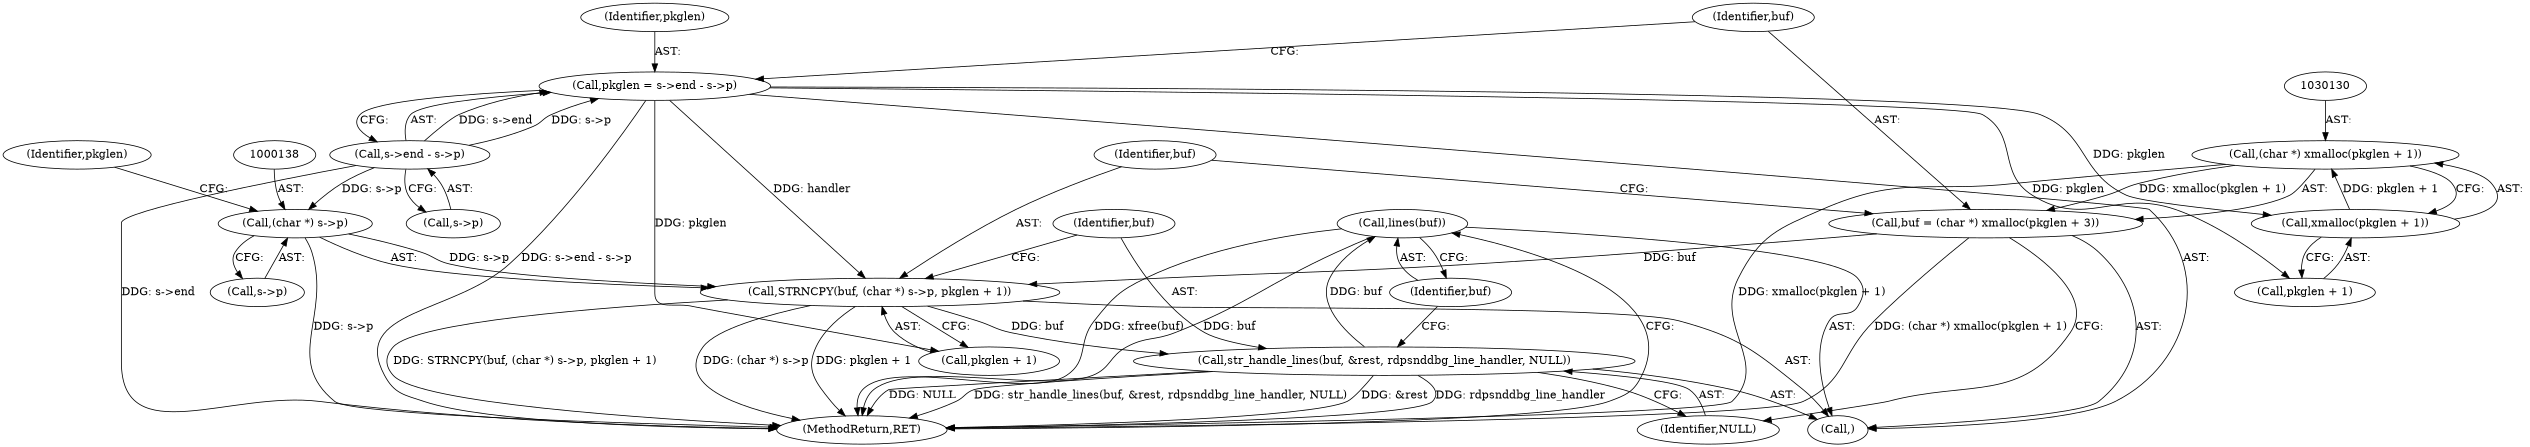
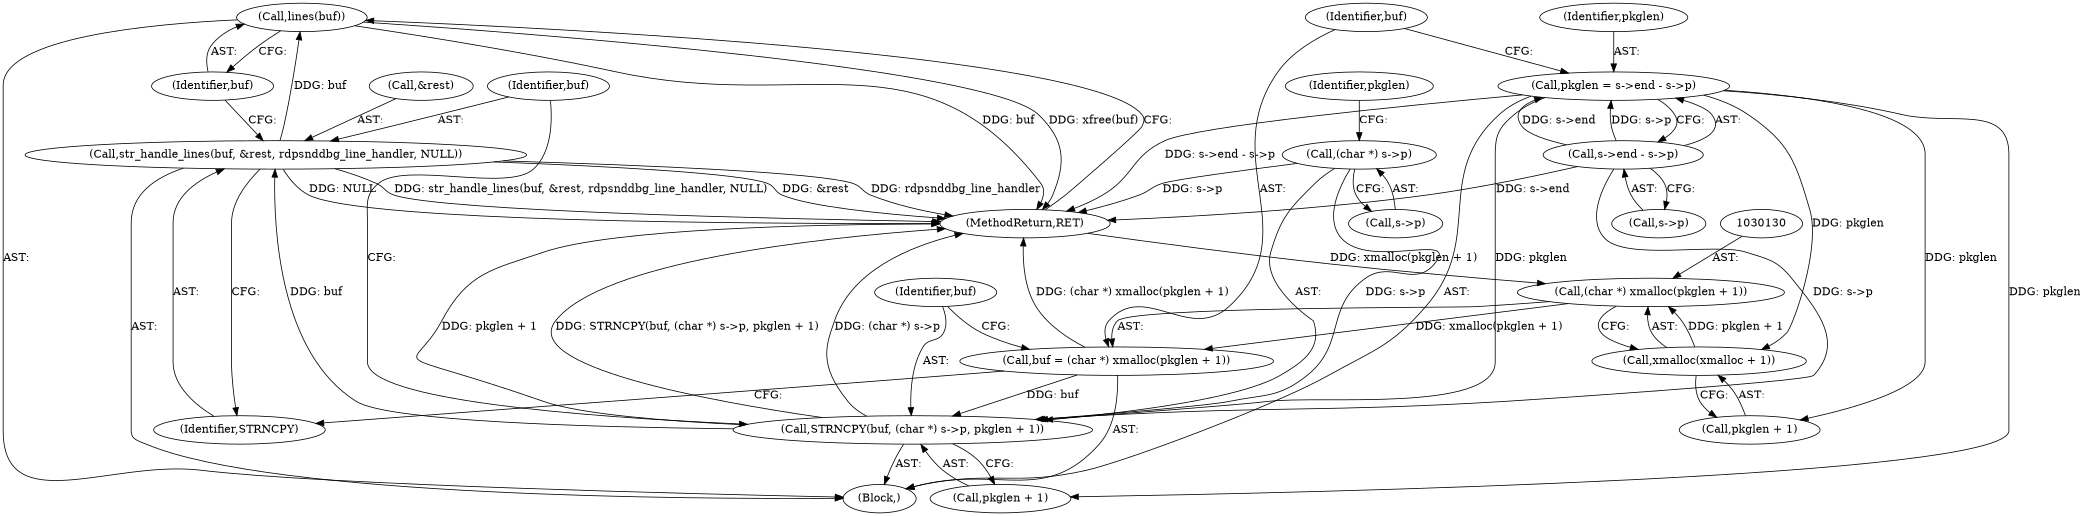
node "(Call,&rest)": added
node "1000138": removed
edge "(Call,s->end - s->p)" -> "(Call,(char *) s->p)": now "(Call,s->end - s->p)" -> "(Call,STRNCPY(buf, (char *) s->p, pkglen + 1))"
edge "(Call,pkglen = s->end - s->p)" -> "(Call,STRNCPY(buf, (char *) s->p, pkglen + 1))": label "DDG: handler" -> "DDG: pkglen"
node "(Call,buf = (char *) xmalloc(pkglen + 3))": label "(Call,buf = (char *) xmalloc(pkglen + 3))" -> "(Call,buf = (char *) xmalloc(pkglen + 1))"
node "(Call,xmalloc(pkglen + 1))": label "(Call,xmalloc(pkglen + 1))" -> "(Call,xmalloc(xmalloc + 1))"
edge "(Call,(char *) xmalloc(pkglen + 1))" -> "(MethodReturn,RET)": reversed
node "(Identifier,NULL)": label "(Identifier,NULL)" -> "(Identifier,STRNCPY)"
node "(Call,)": label "(Call,)" -> "(Block,)"
